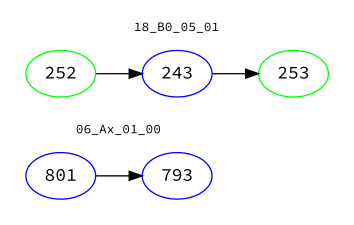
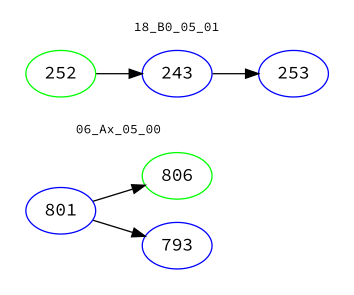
node "253": color green -> blue
cluster "06_Ax_01_00": label "06_Ax_01_00" -> "06_Ax_05_00"
node "806": added
